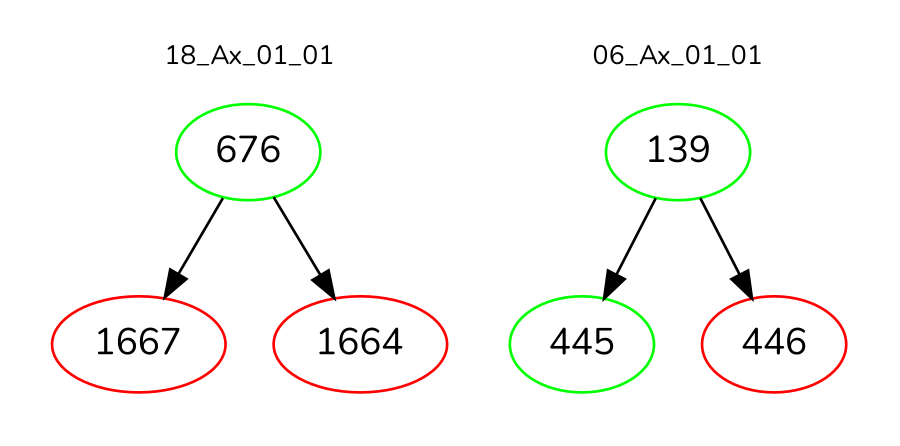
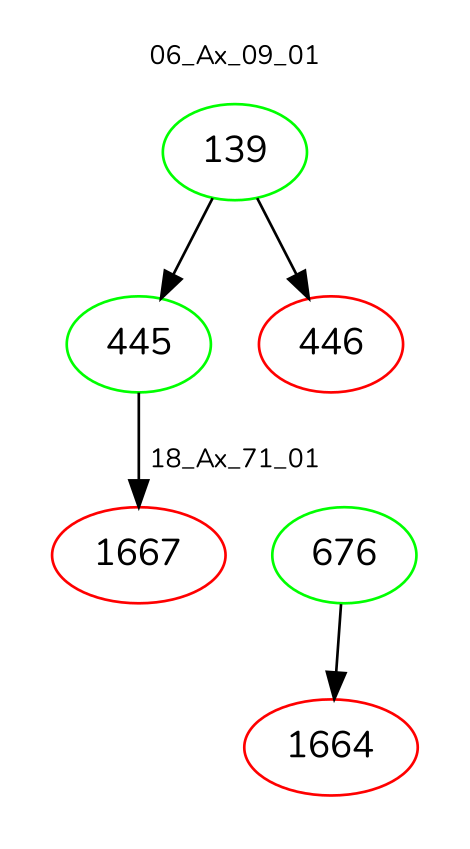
cluster "18_Ax_01_01": label "18_Ax_01_01" -> "18_Ax_71_01"
cluster "06_Ax_01_01": label "06_Ax_01_01" -> "06_Ax_09_01"
edge "676" -> "1667": now "445" -> "1667"
